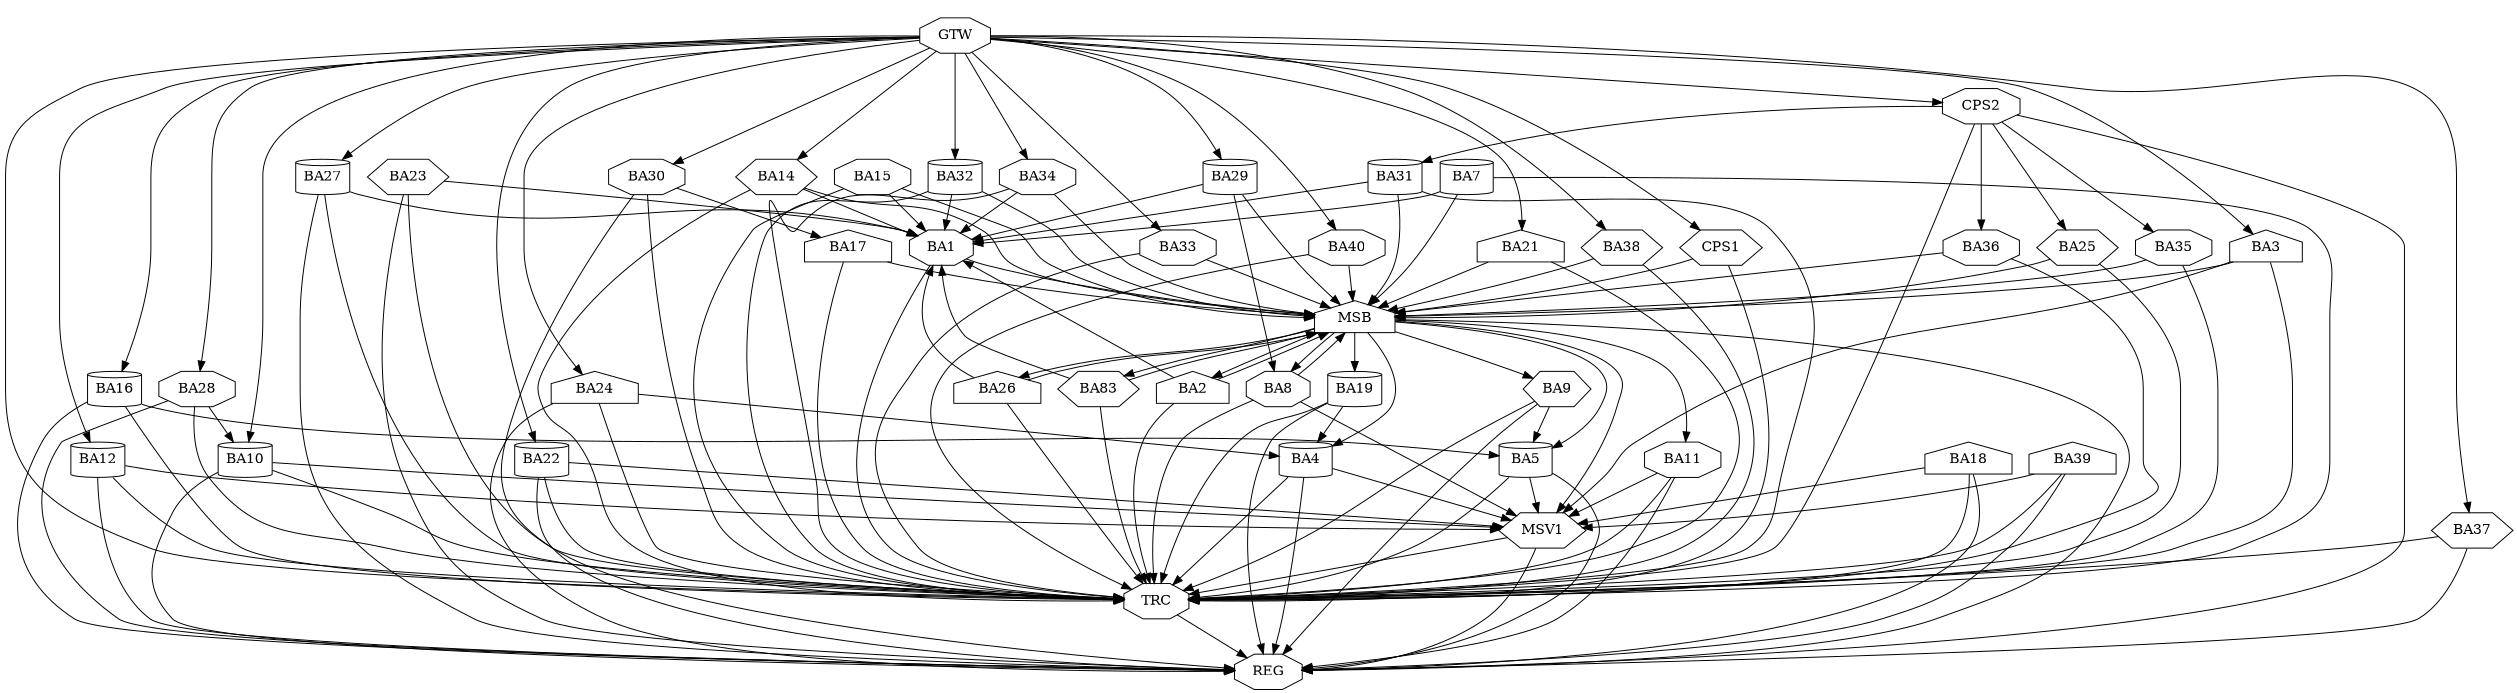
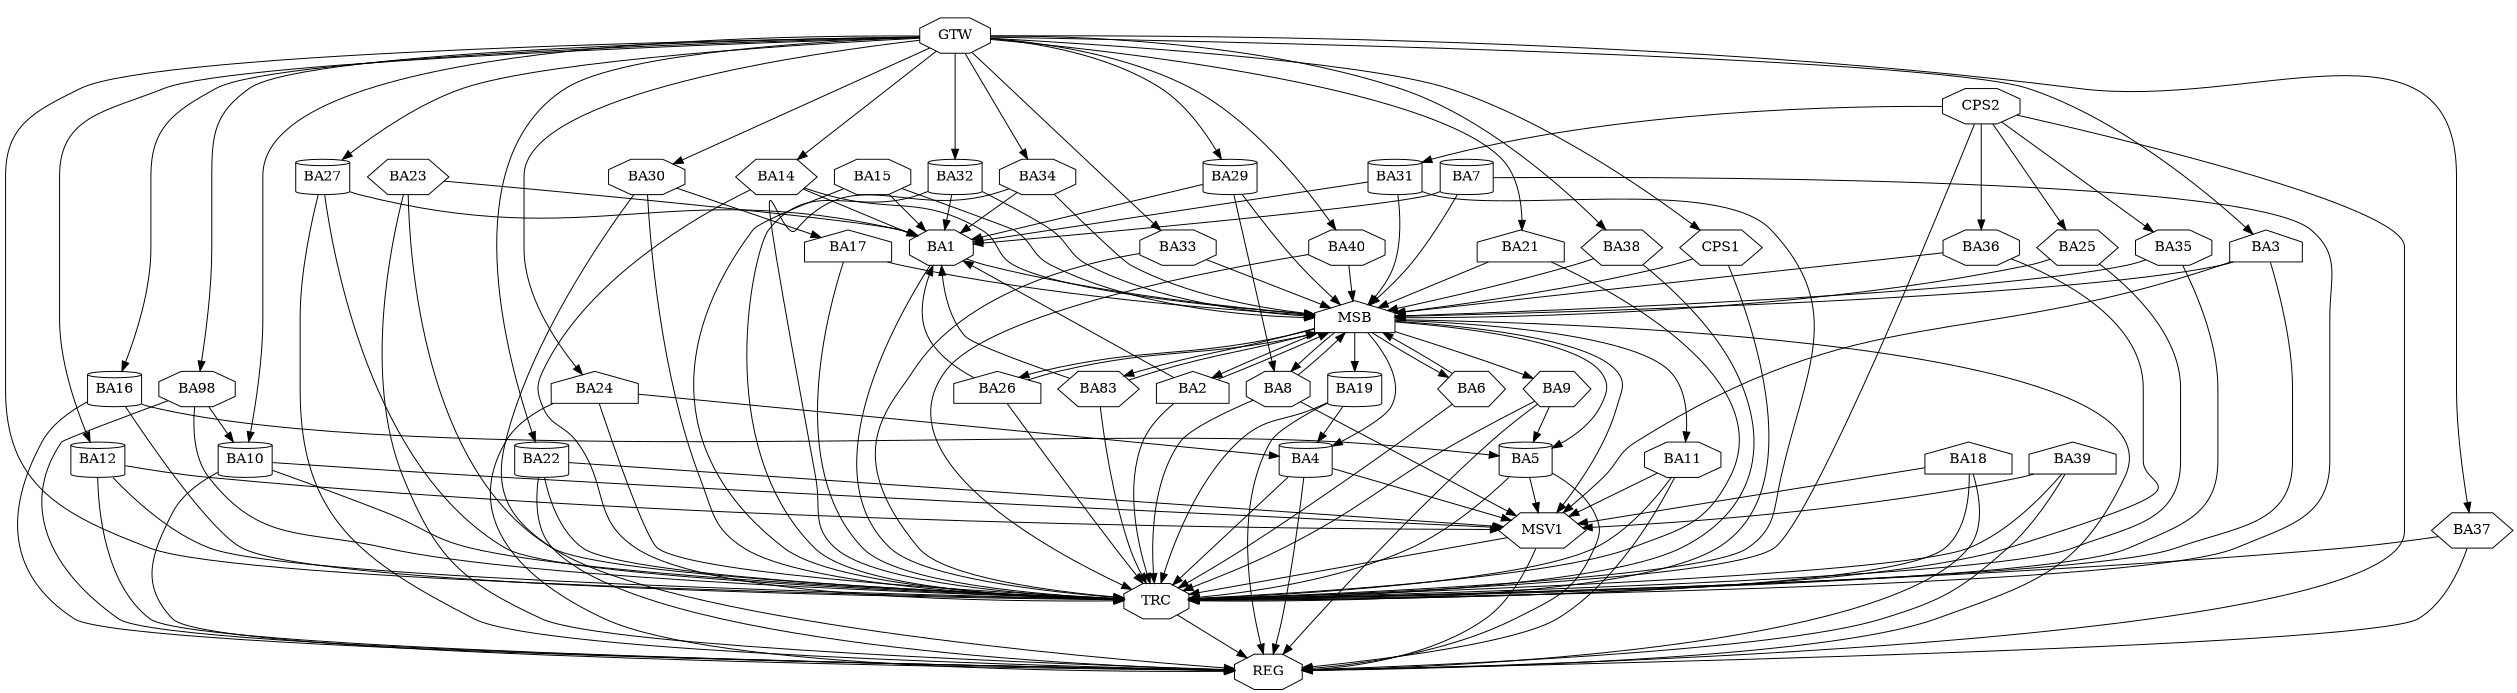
edge "GTW" -> "CPS2": removed
node "BA28": label "BA28" -> "BA98"
node "BA6": added
